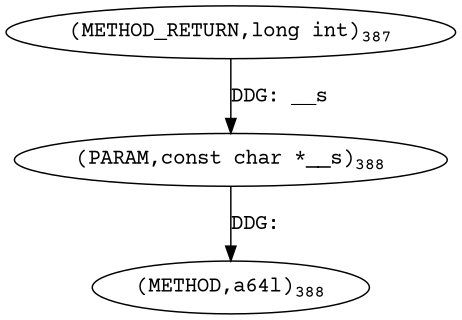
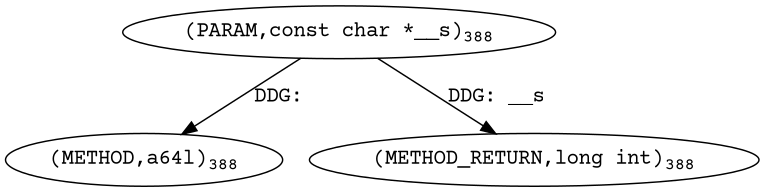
node "(METHOD_RETURN,long int)": text "387" -> "388"
edge "(METHOD_RETURN,long int)" -> "(PARAM,const char *__s)": reversed
